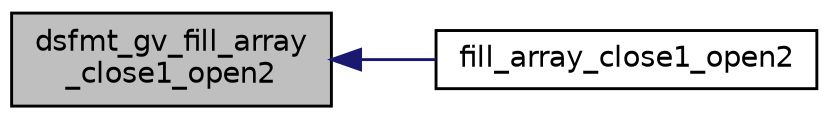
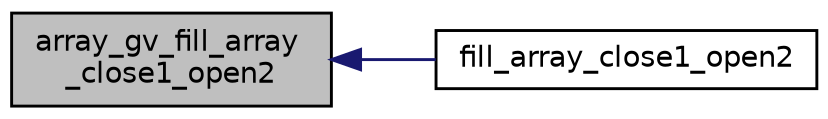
node "dsfmt_gv_fill_array _close1_open2": label "dsfmt_gv_fill_array _close1_open2" -> "array_gv_fill_array _close1_open2"
